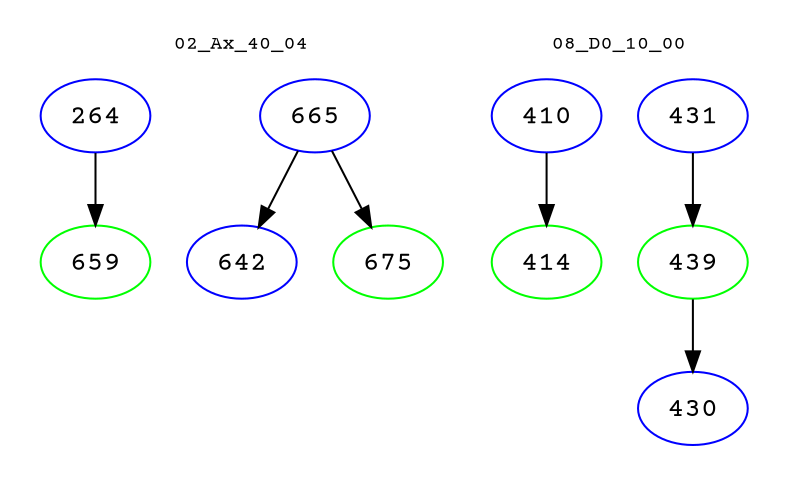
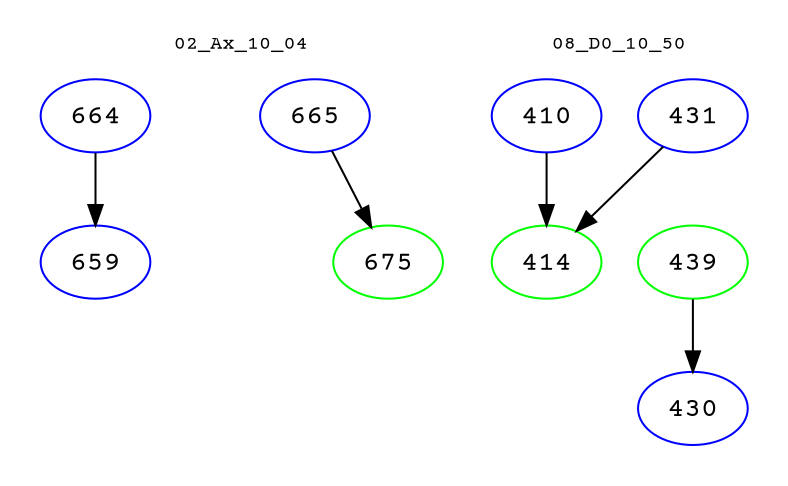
cluster "02_Ax_40_04": label "02_Ax_40_04" -> "02_Ax_10_04"
cluster "08_D0_10_00": label "08_D0_10_00" -> "08_D0_10_50"
node "264": label "264" -> "664"
edge "431" -> "439": now "431" -> "414"
node "659": color green -> blue
node "642": removed
